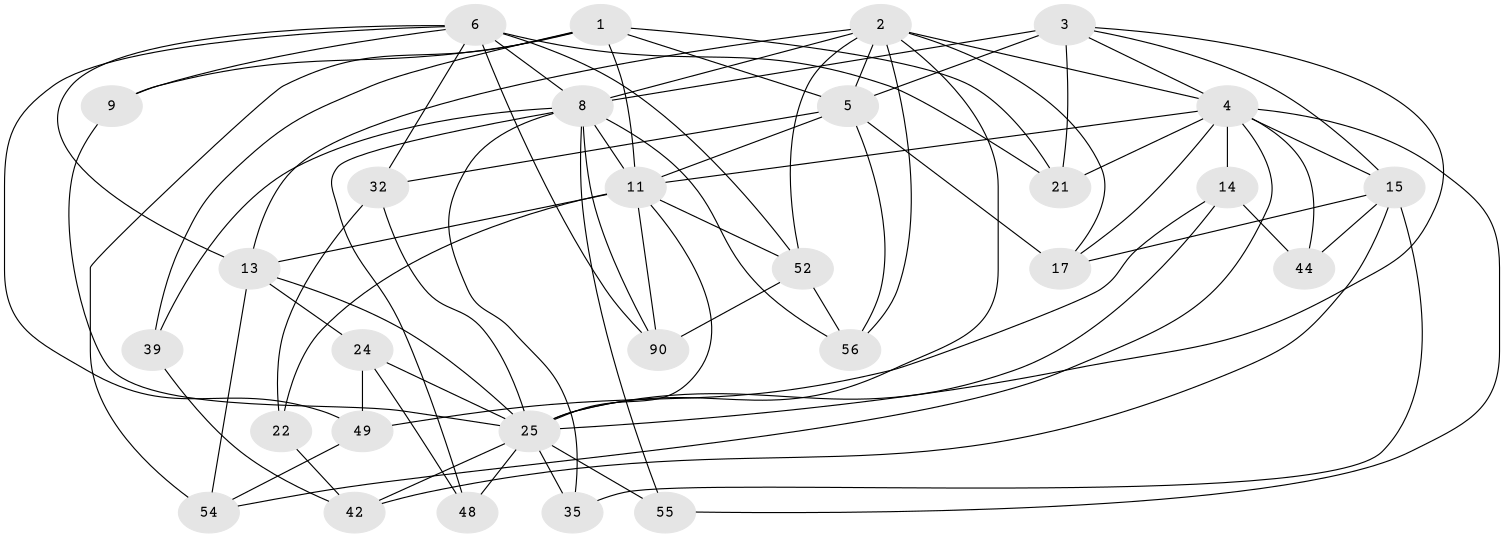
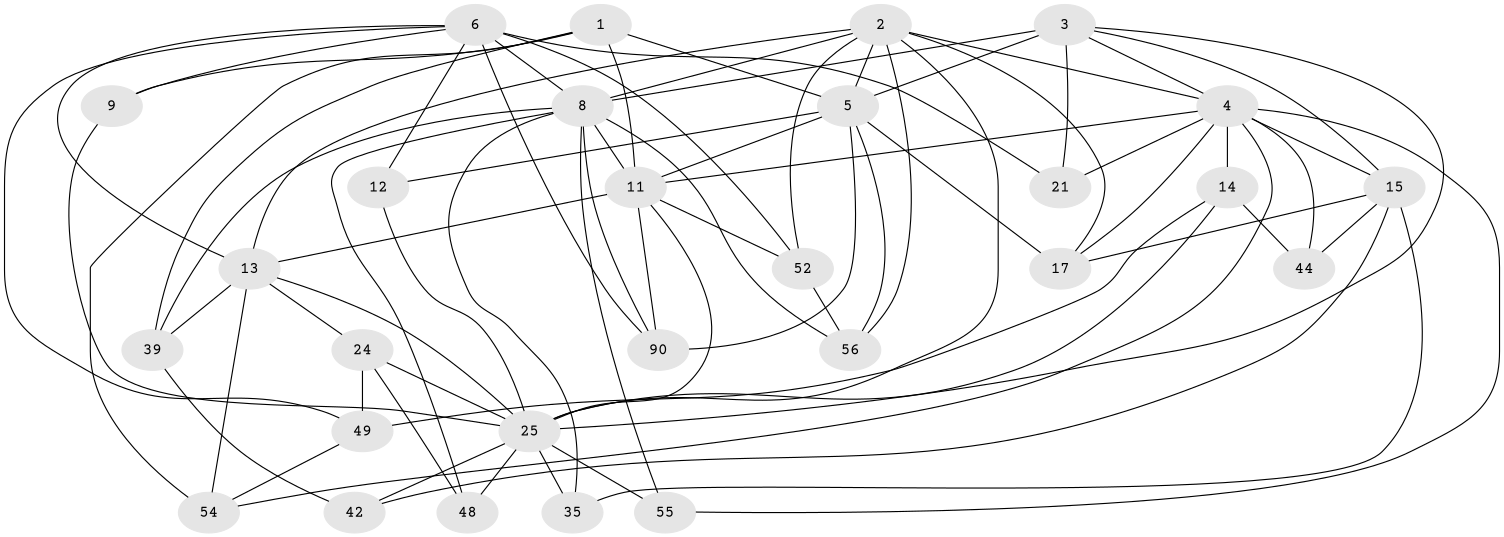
edge "1" -- "21": removed
node "32": label "32" -> "12"
edge "13" -- "39": added
edge "52" -- "90": now "5" -- "90"
node "22": removed
